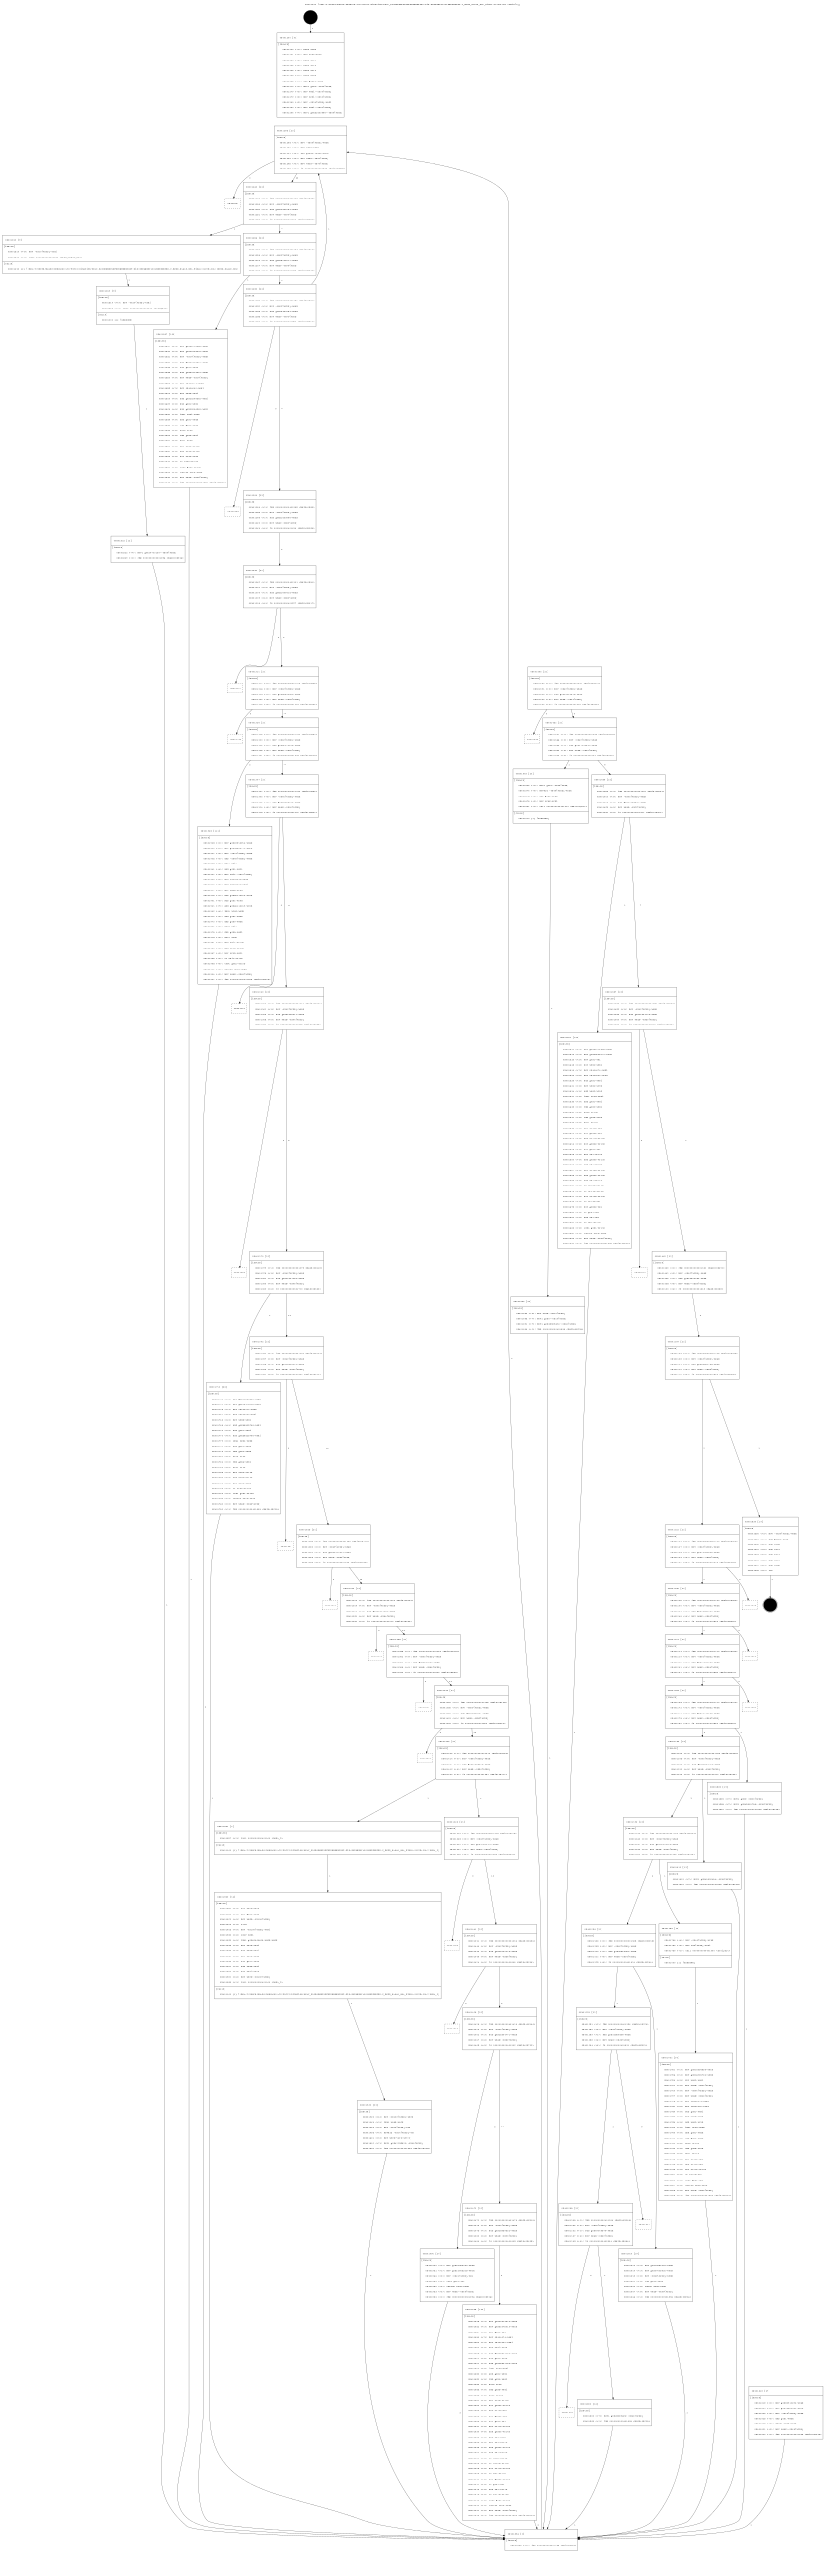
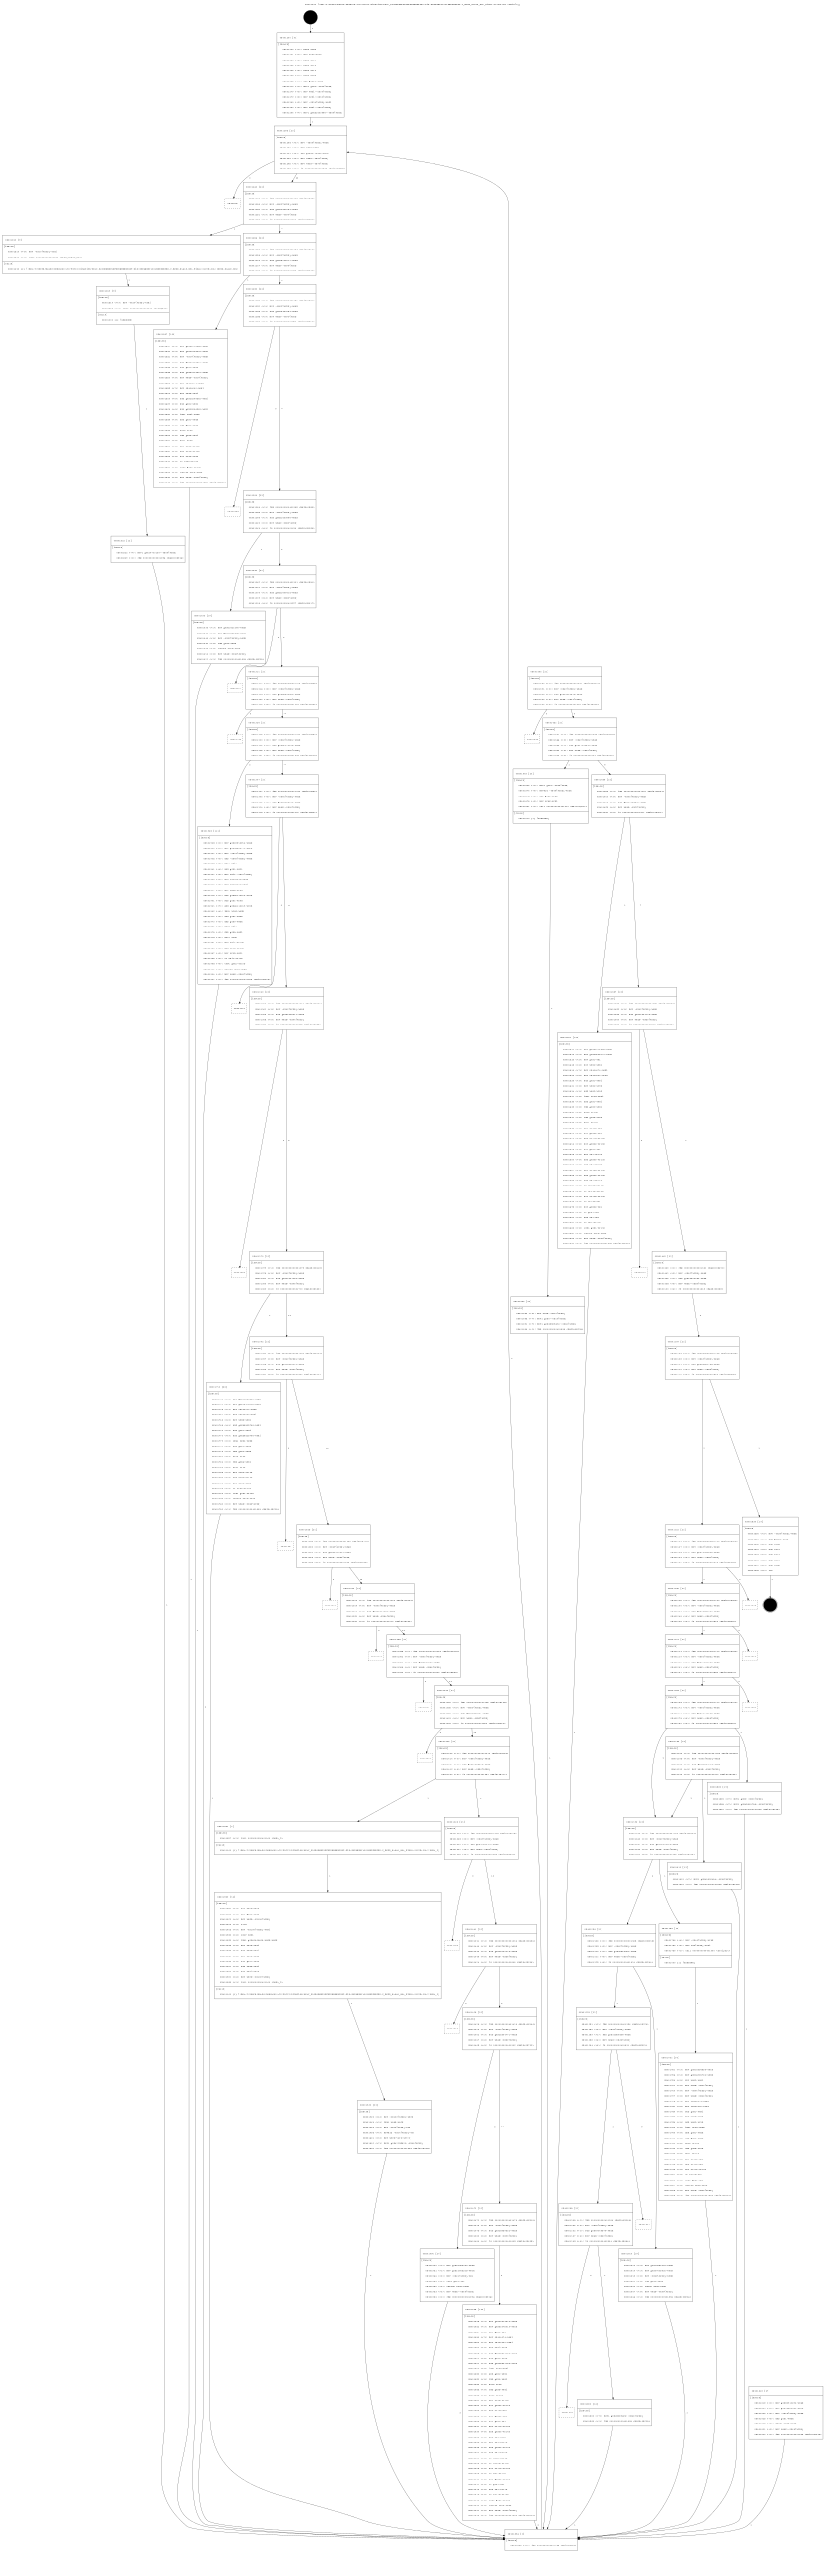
edge "0x4012d0 [22]" -> "0x40128d [23]": now "0x401260 [45]" -> "0x40128d [23]"
node "0x40163f [27]": added
edge "0x40156d [25]" -> "0x401586 [25]": now "0x40156d [25]" -> "0x40159f [25]"
